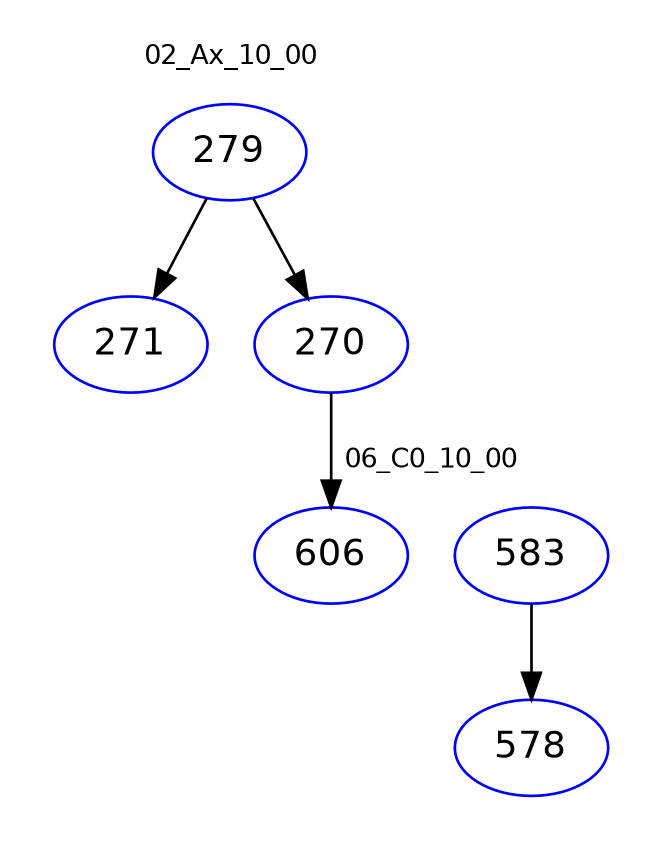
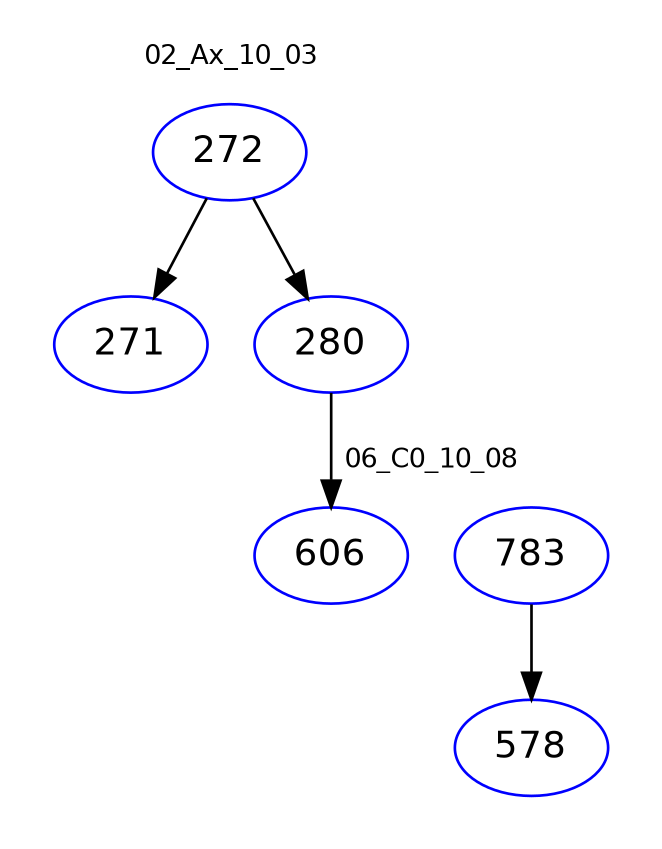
cluster "02_Ax_10_00": label "02_Ax_10_00" -> "02_Ax_10_03"
node "279": label "279" -> "272"
node "270": label "270" -> "280"
cluster "06_C0_10_00": label "06_C0_10_00" -> "06_C0_10_08"
node "583": label "583" -> "783"
